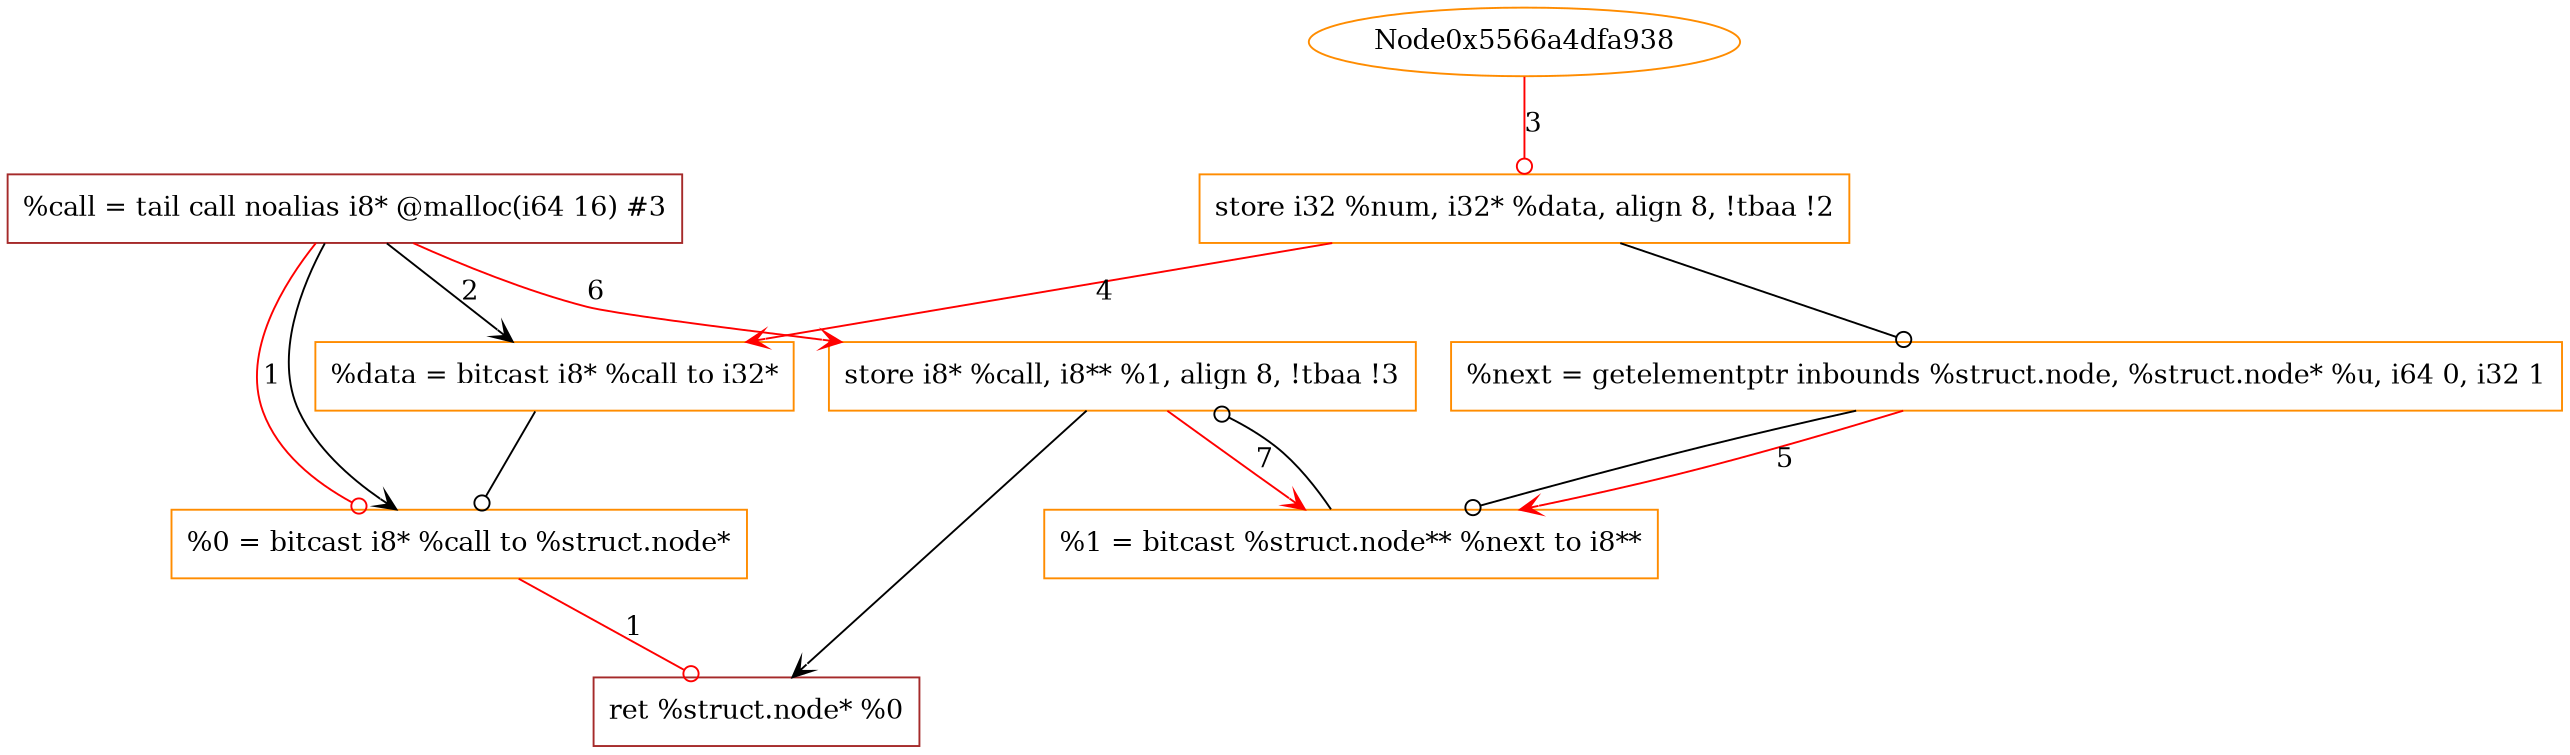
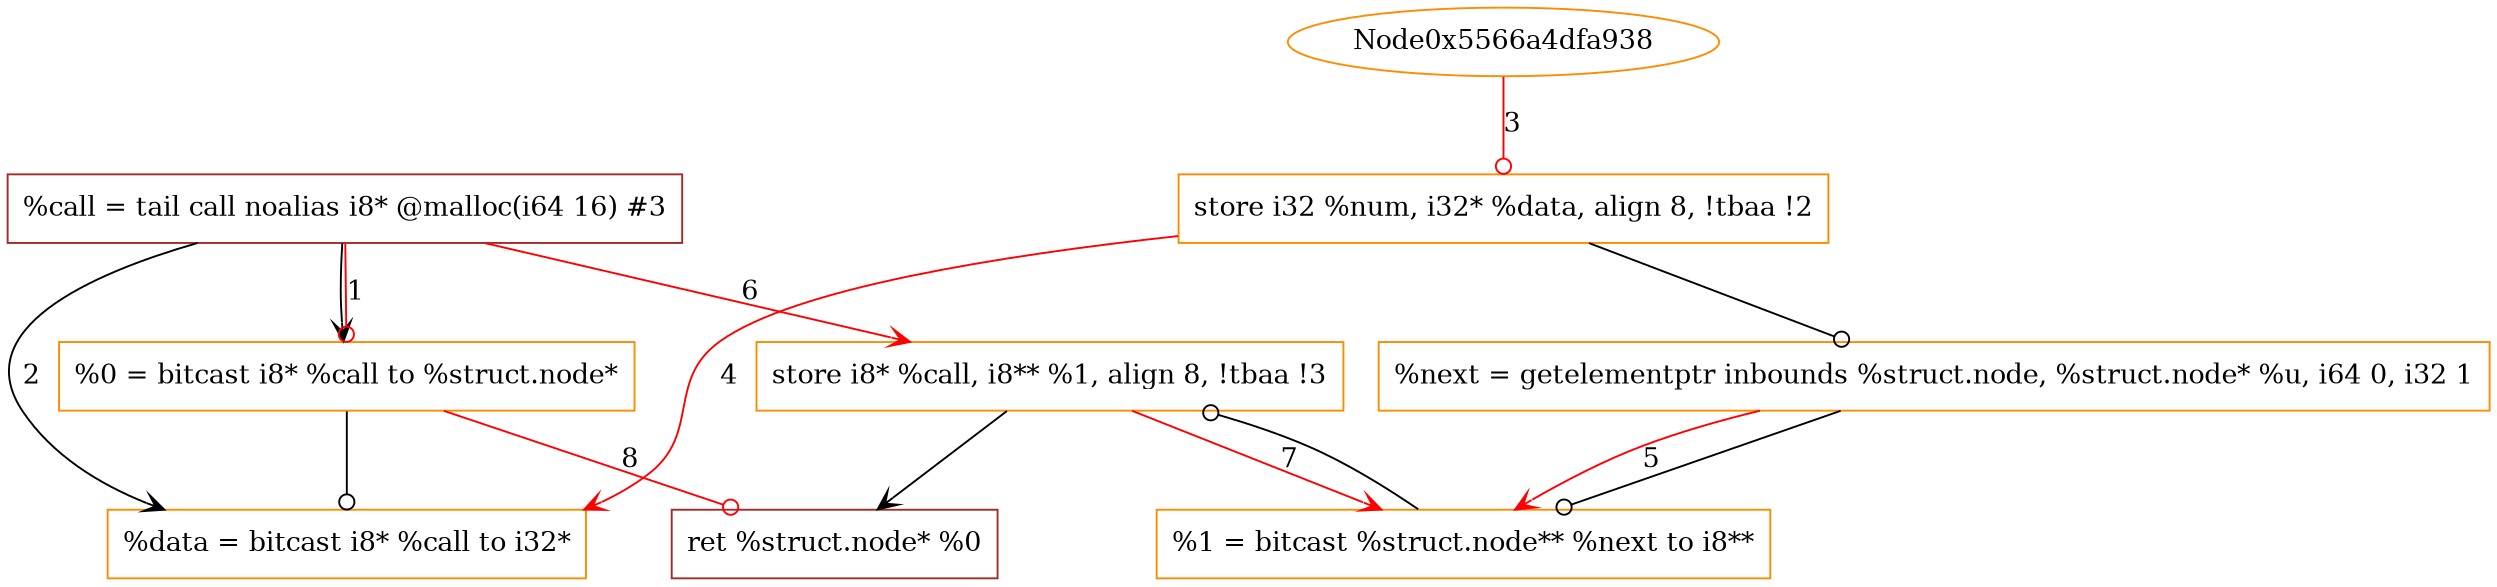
edge "%data = bitcast i8* %call to i32*" -> "%0 = bitcast i8* %call to %struct.node*": reversed
edge "%0 = bitcast i8* %call to %struct.node*" -> "ret %struct.node* %0": label "1" -> "8"
